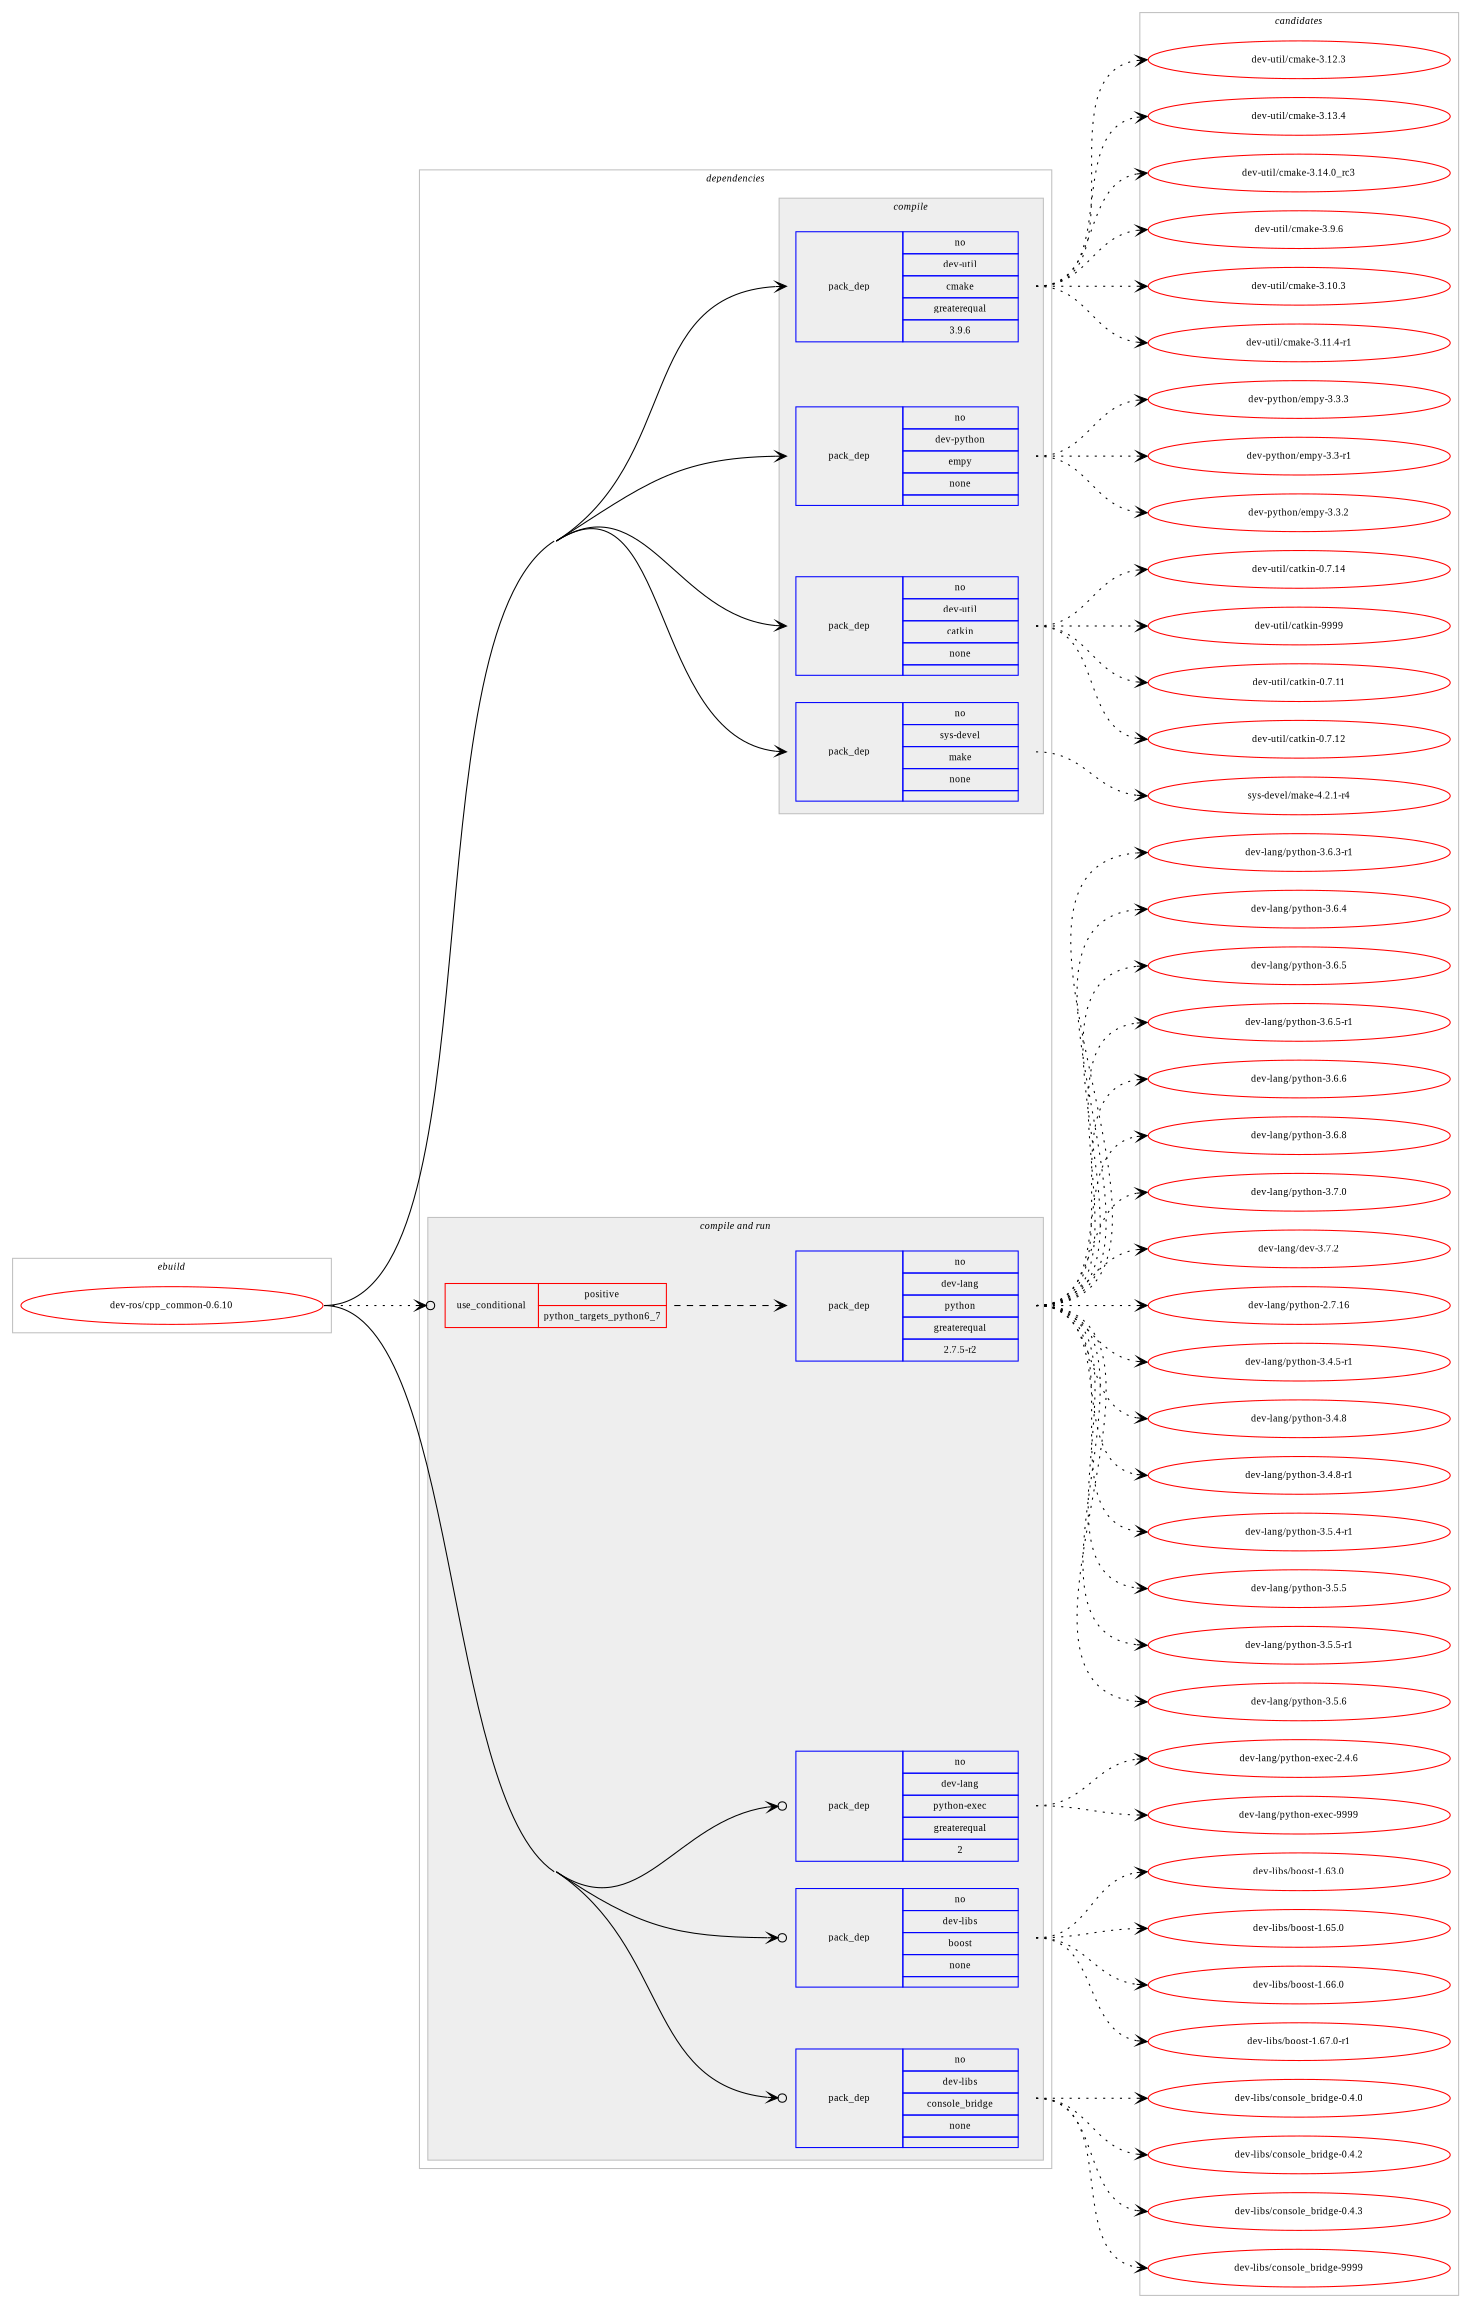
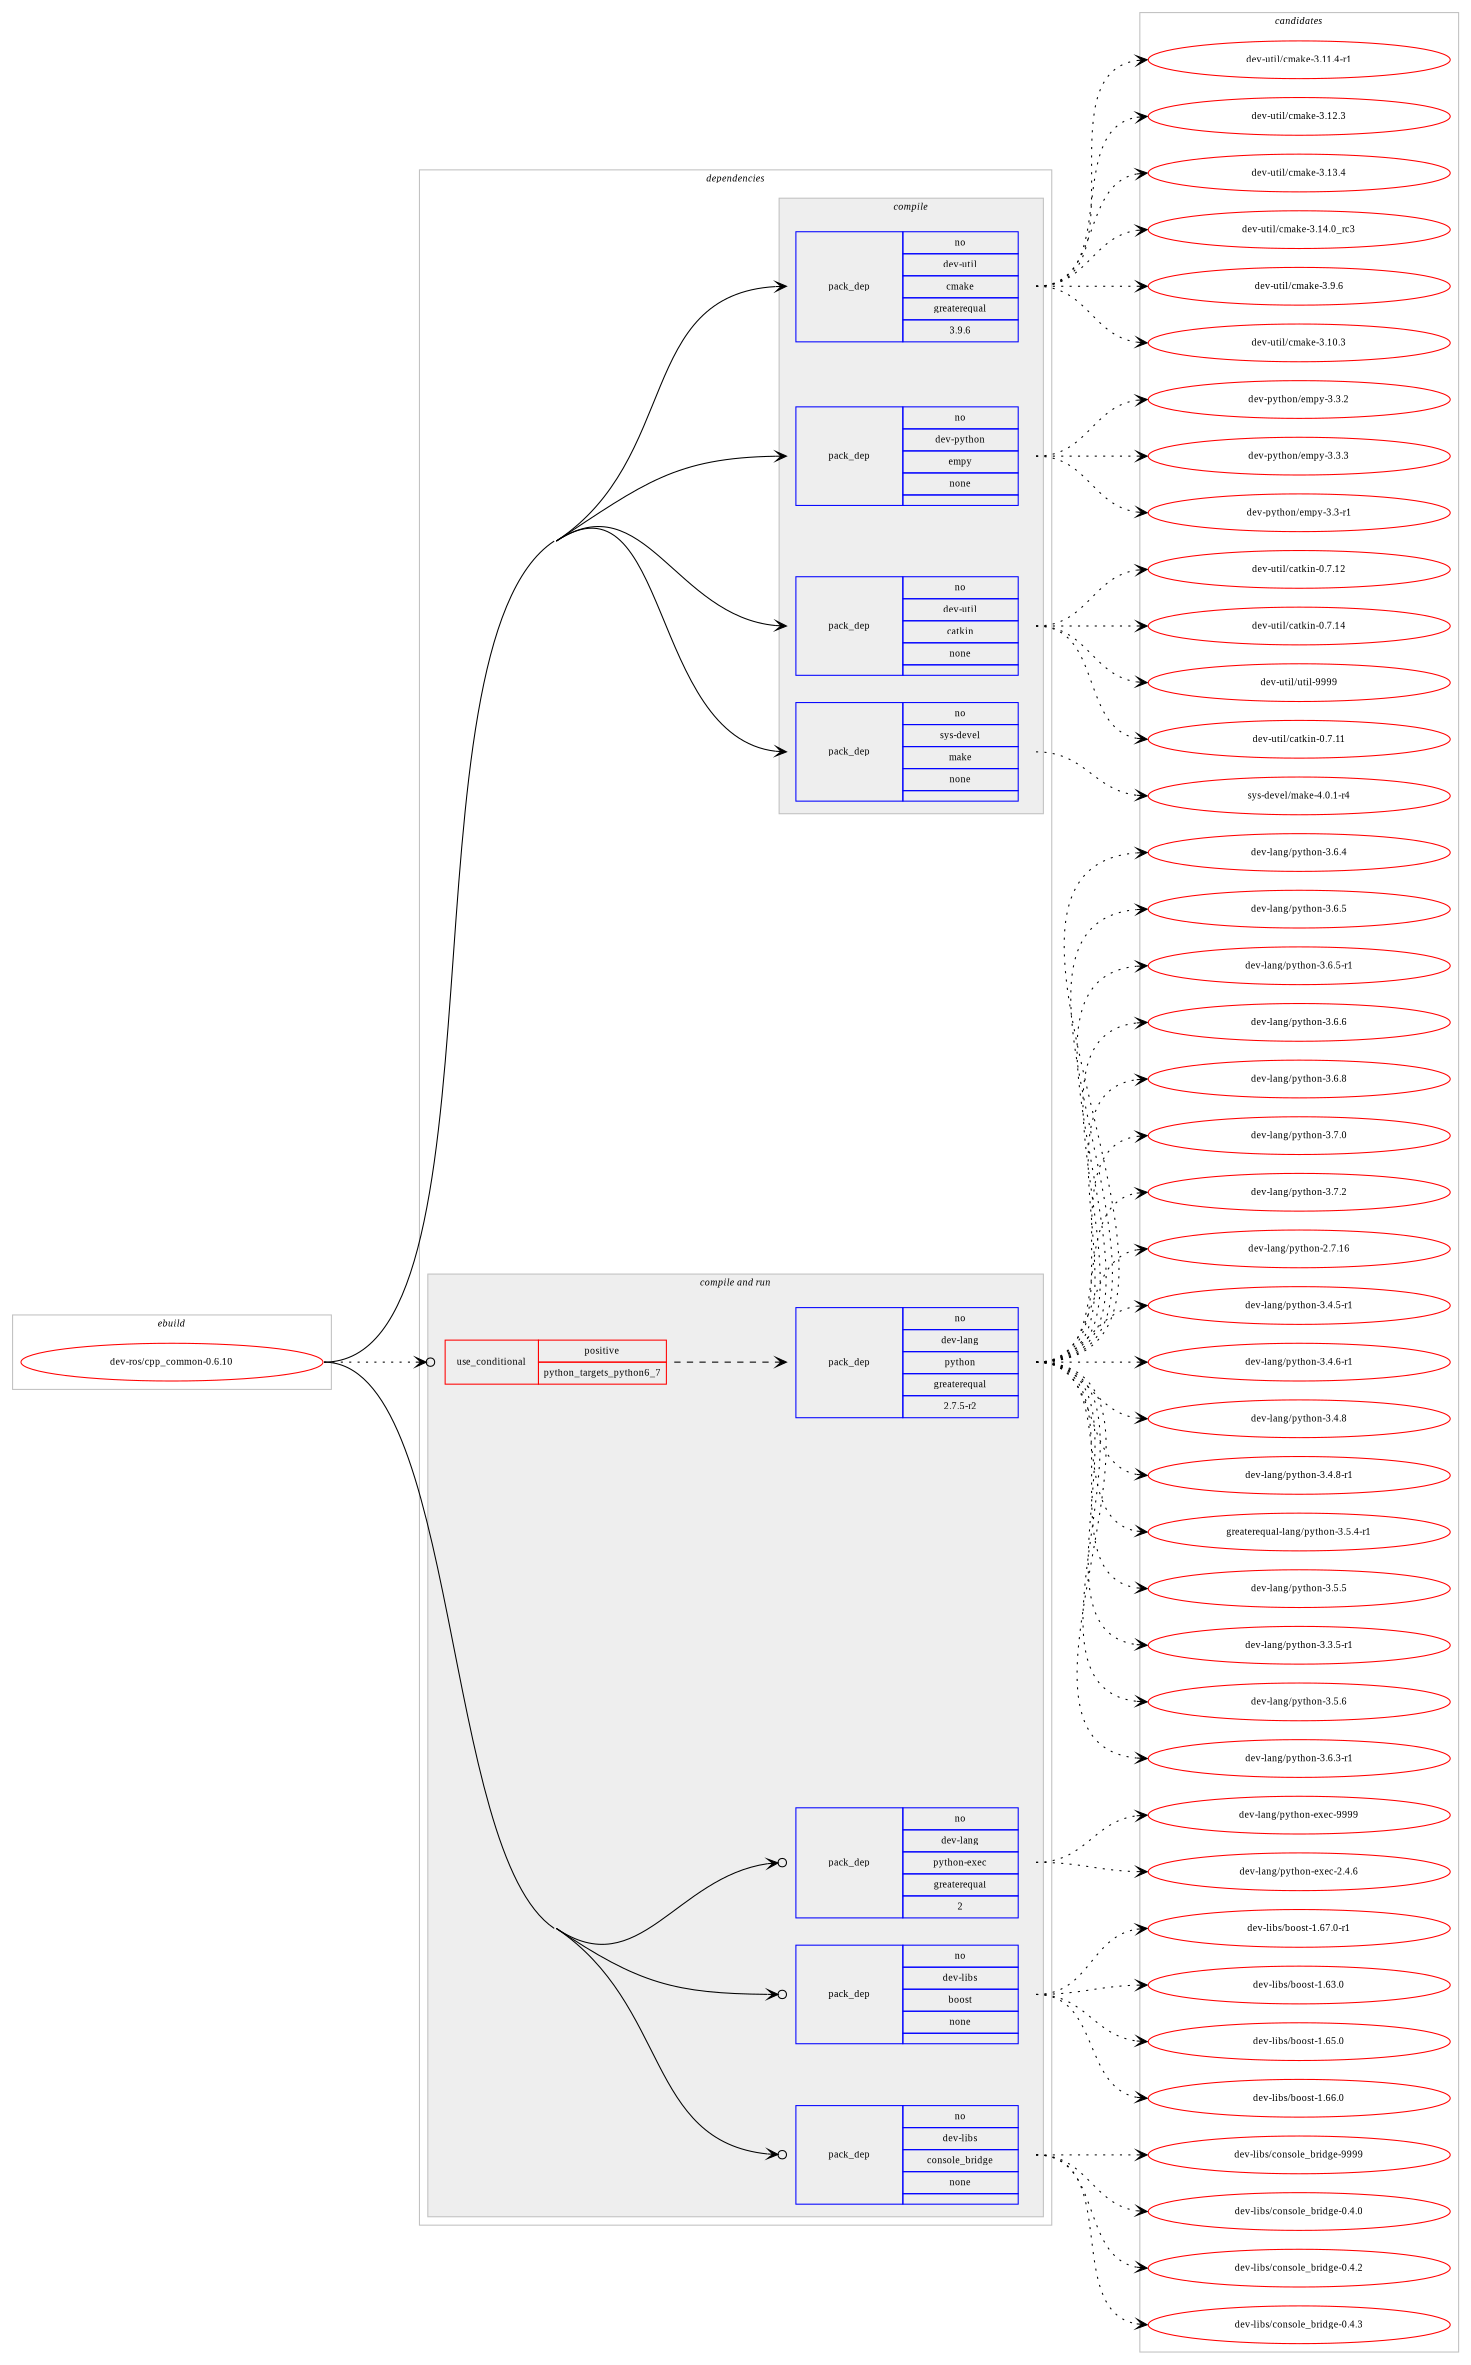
node "dev-util/catkin-9999": label "dev-util/catkin-9999" -> "dev-util/util-9999"
node "sys-devel/make-4.2.1-r4": label "sys-devel/make-4.2.1-r4" -> "sys-devel/make-4.0.1-r4"
node "dev-lang/dev-3.7.2": label "dev-lang/dev-3.7.2" -> "dev-lang/python-3.7.2"
node "dev-lang/python-3.4.6-r1": added
node "dev-lang/python-3.5.4-r1": label "dev-lang/python-3.5.4-r1" -> "greaterequal-lang/python-3.5.4-r1"
node "dev-lang/python-3.5.5-r1": label "dev-lang/python-3.5.5-r1" -> "dev-lang/python-3.3.5-r1"
